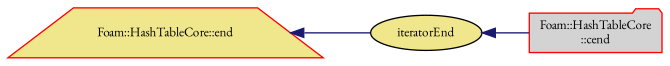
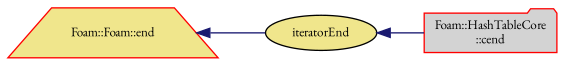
node "Foam::HashTableCore::end": label "Foam::HashTableCore::end" -> "Foam::Foam::end"
